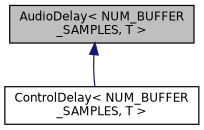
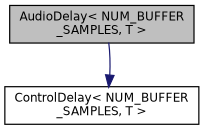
edge "ControlDelay< NUM_BUFFER _SAMPLES, T >" -> "AudioDelay< NUM_BUFFER _SAMPLES, T >": reversed
